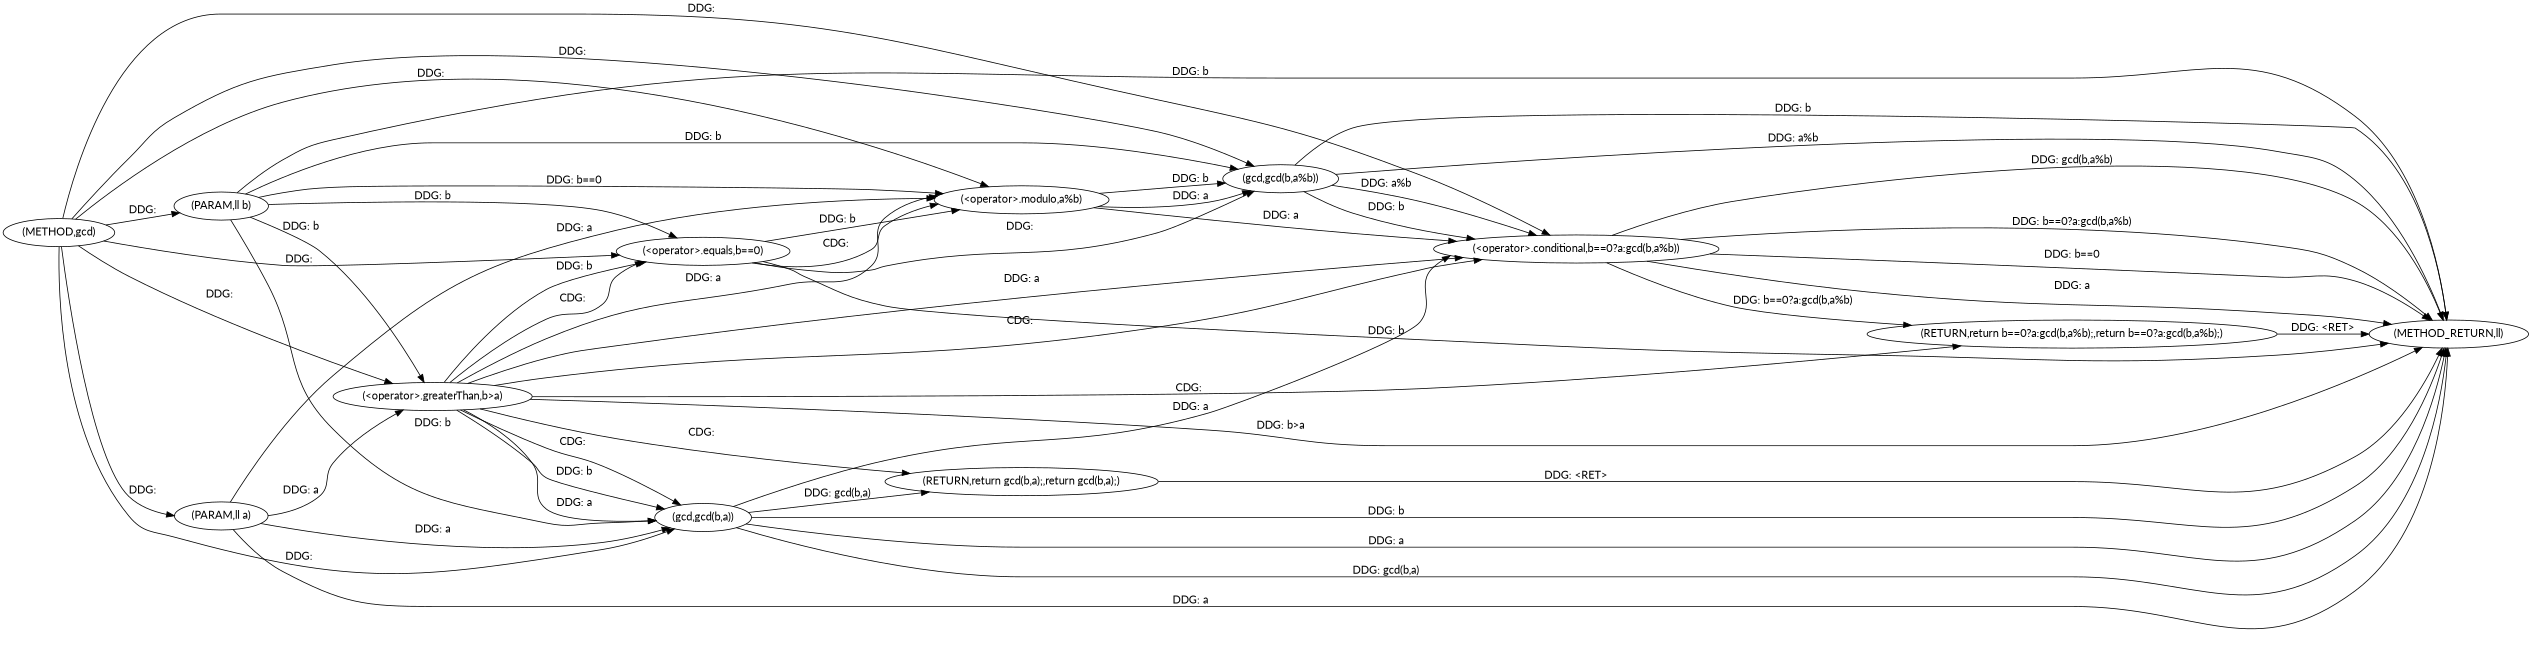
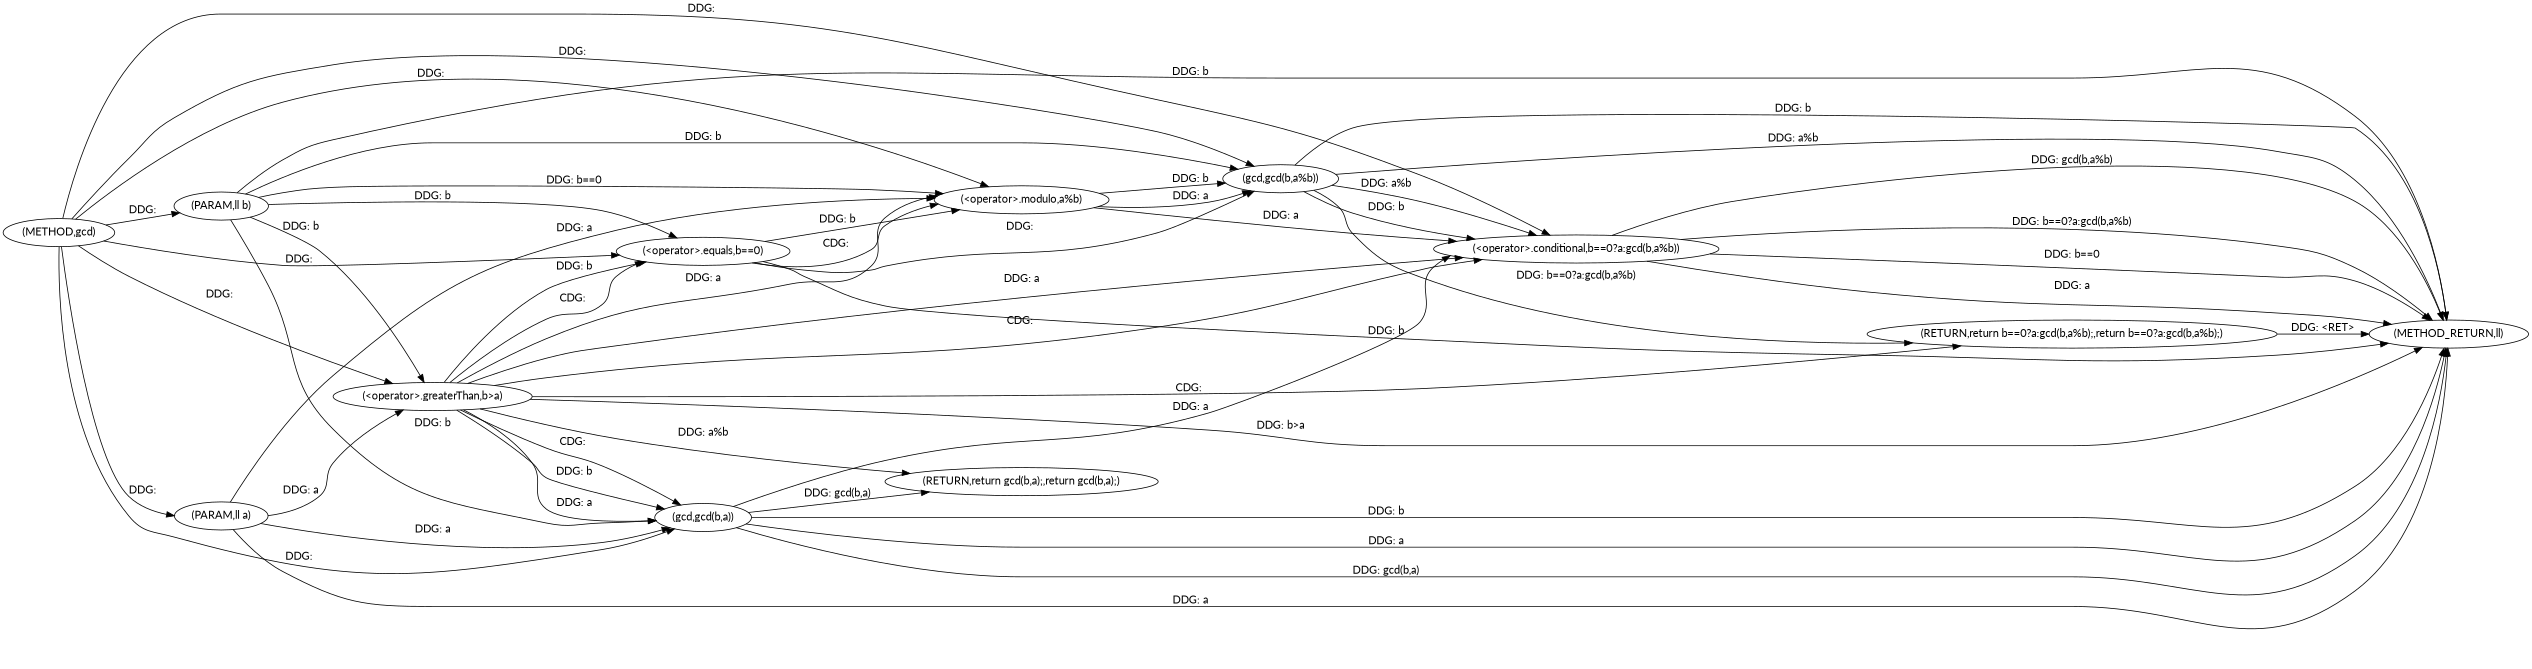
edge "(<operator>.conditional,b==0?a:gcd(b,a%b))" -> "(RETURN,return b==0?a:gcd(b,a%b);,return b==0?a:gcd(b,a%b);)": now "(gcd,gcd(b,a%b))" -> "(RETURN,return b==0?a:gcd(b,a%b);,return b==0?a:gcd(b,a%b);)"
edge "(<operator>.greaterThan,b>a)" -> "(RETURN,return gcd(b,a);,return gcd(b,a);)": label "CDG: " -> "DDG: a%b"
edge "(RETURN,return gcd(b,a);,return gcd(b,a);)" -> "(METHOD_RETURN,ll)": removed, label "DDG: <RET>"
